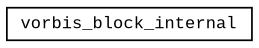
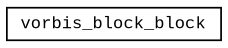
node "vorbis_block_internal": label "vorbis_block_internal" -> "vorbis_block_block"
